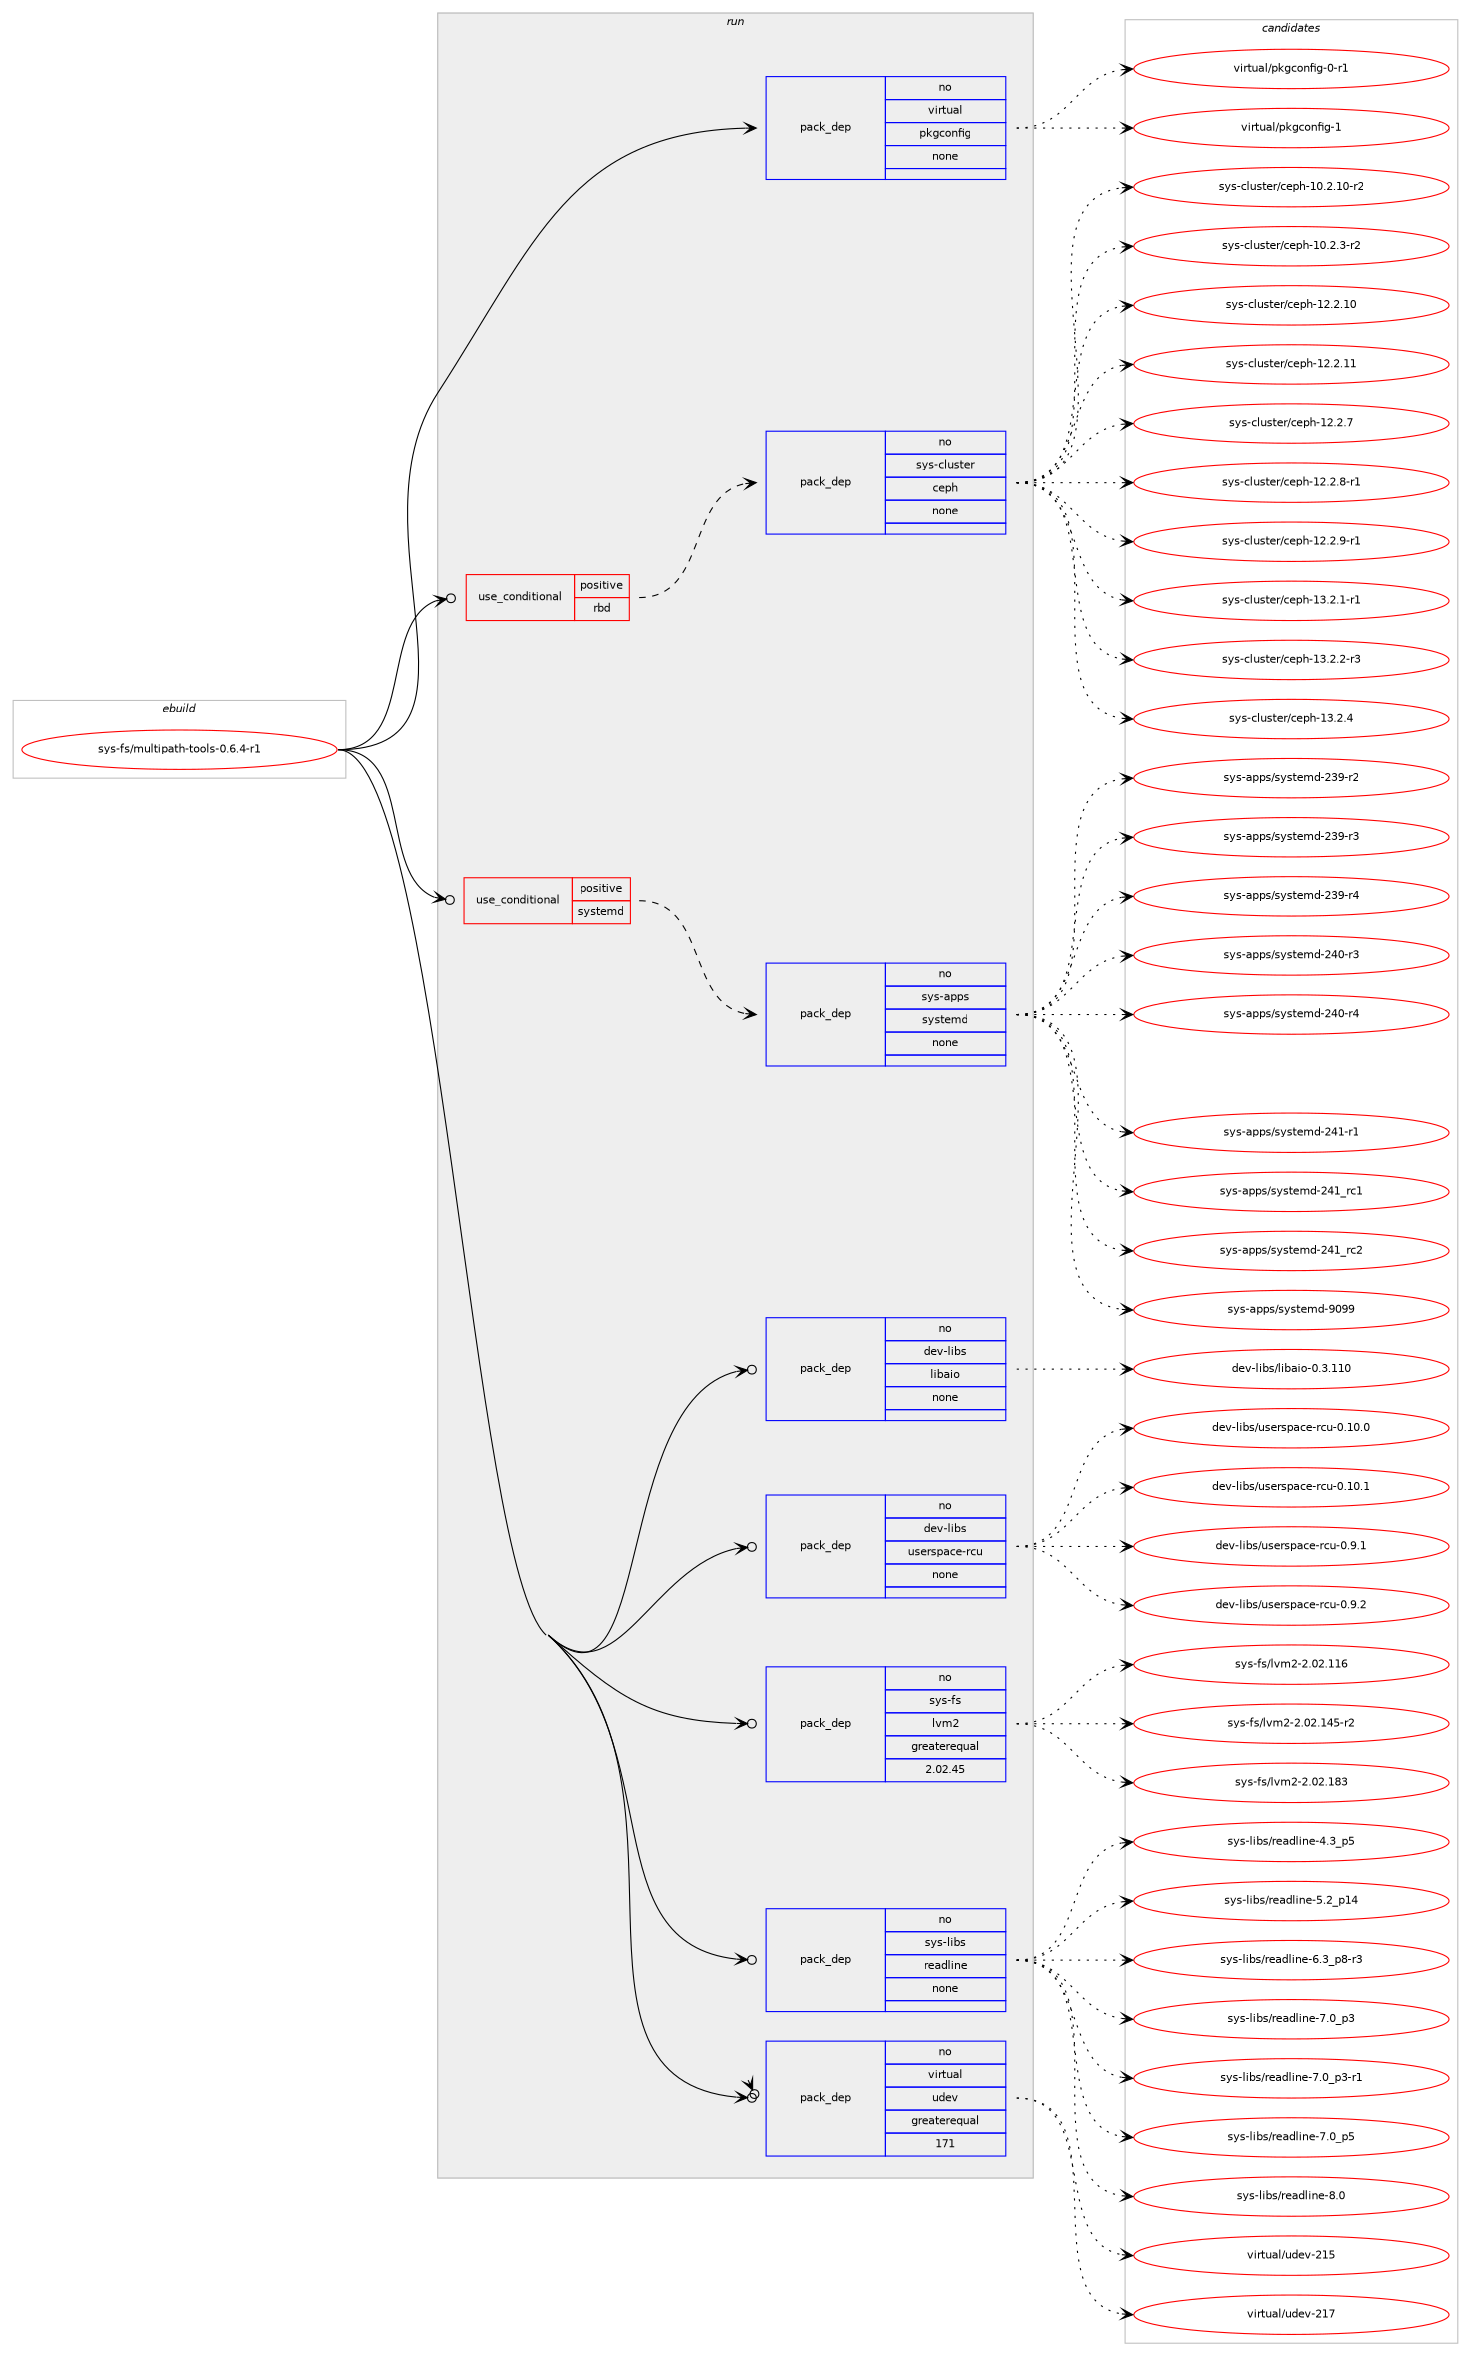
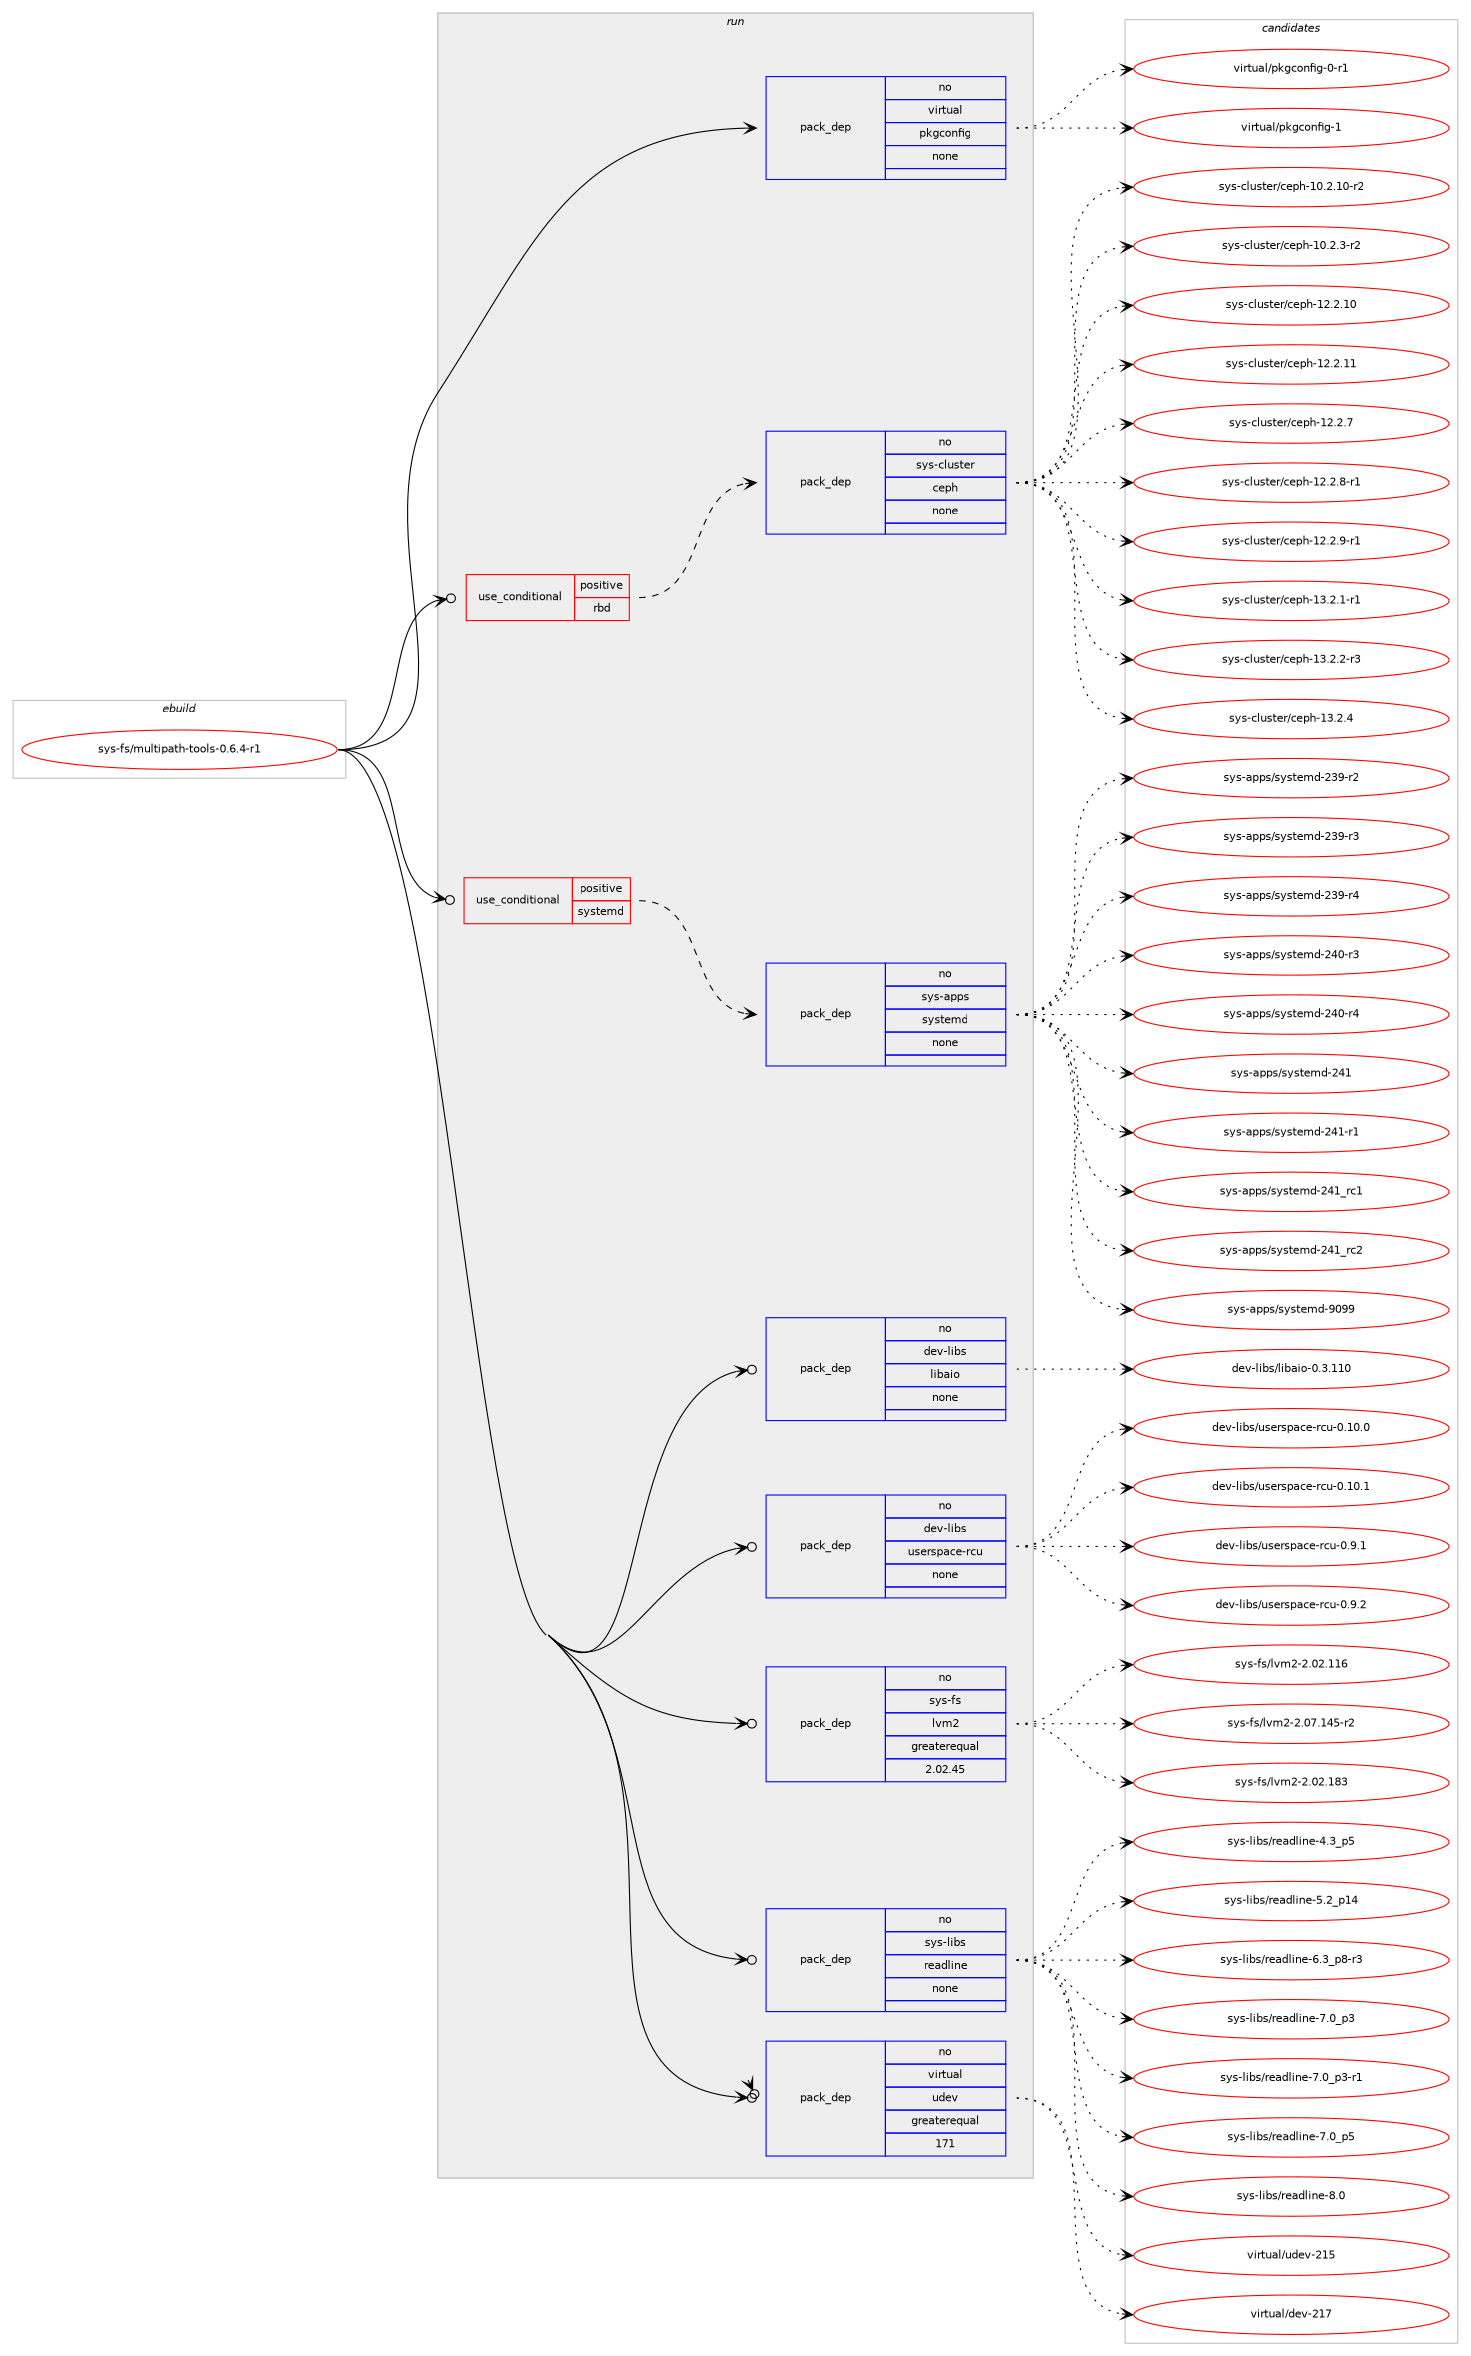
node "sys-apps/systemd-241": added
node "sys-fs/lvm2-2.02.145-r2": label "sys-fs/lvm2-2.02.145-r2" -> "sys-fs/lvm2-2.07.145-r2"
node "virtual/udev-217": label "virtual/udev-217" -> "virtual/dev-217"
